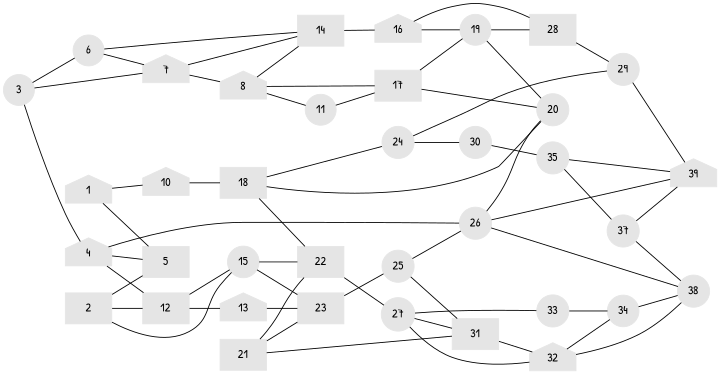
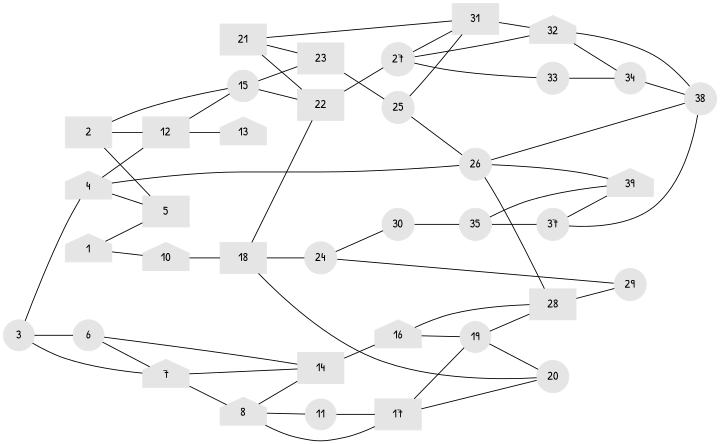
edge "29" -- "39": removed
edge "20" -- "26": now "28" -- "26"
edge "13" -- "23": removed
